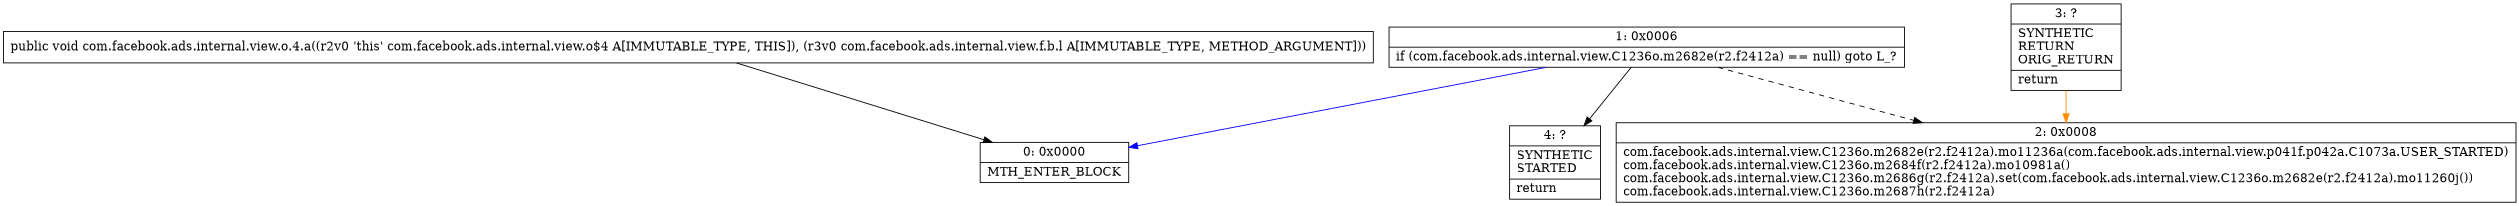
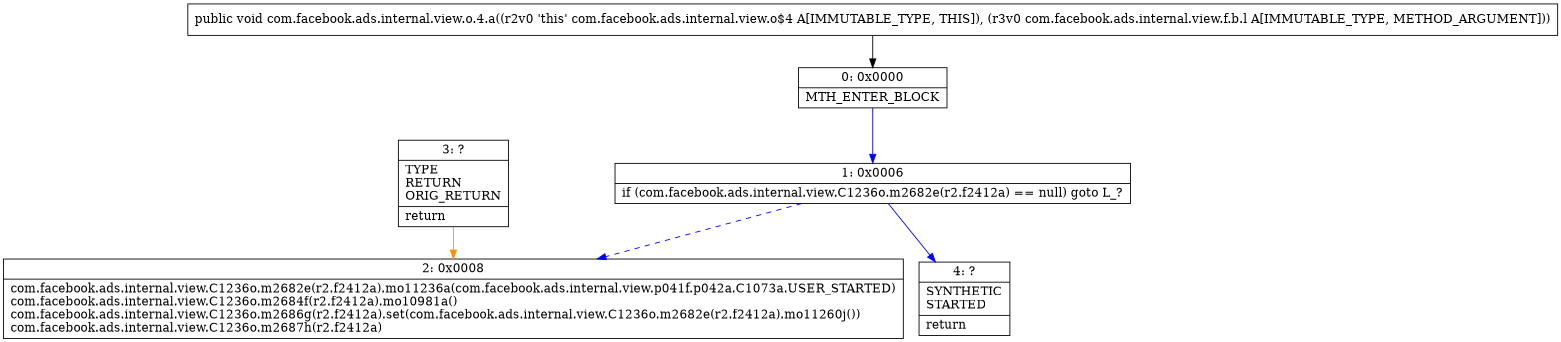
node "3: ?": text "SYNTHETIC" -> "TYPE"
edge "1: 0x0006" -> "4: ?": color black -> blue
edge "1: 0x0006" -> "2: 0x0008": color black -> blue
edge "1: 0x0006" -> "0: 0x0000": reversed
